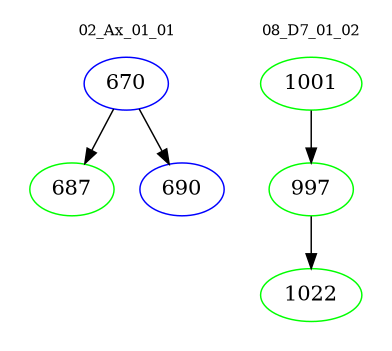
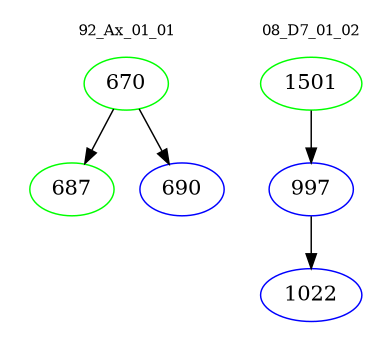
cluster "02_Ax_01_01": label "02_Ax_01_01" -> "92_Ax_01_01"
node "670": color blue -> green
node "1001": label "1001" -> "1501"
node "997": color green -> blue
node "1022": color green -> blue
